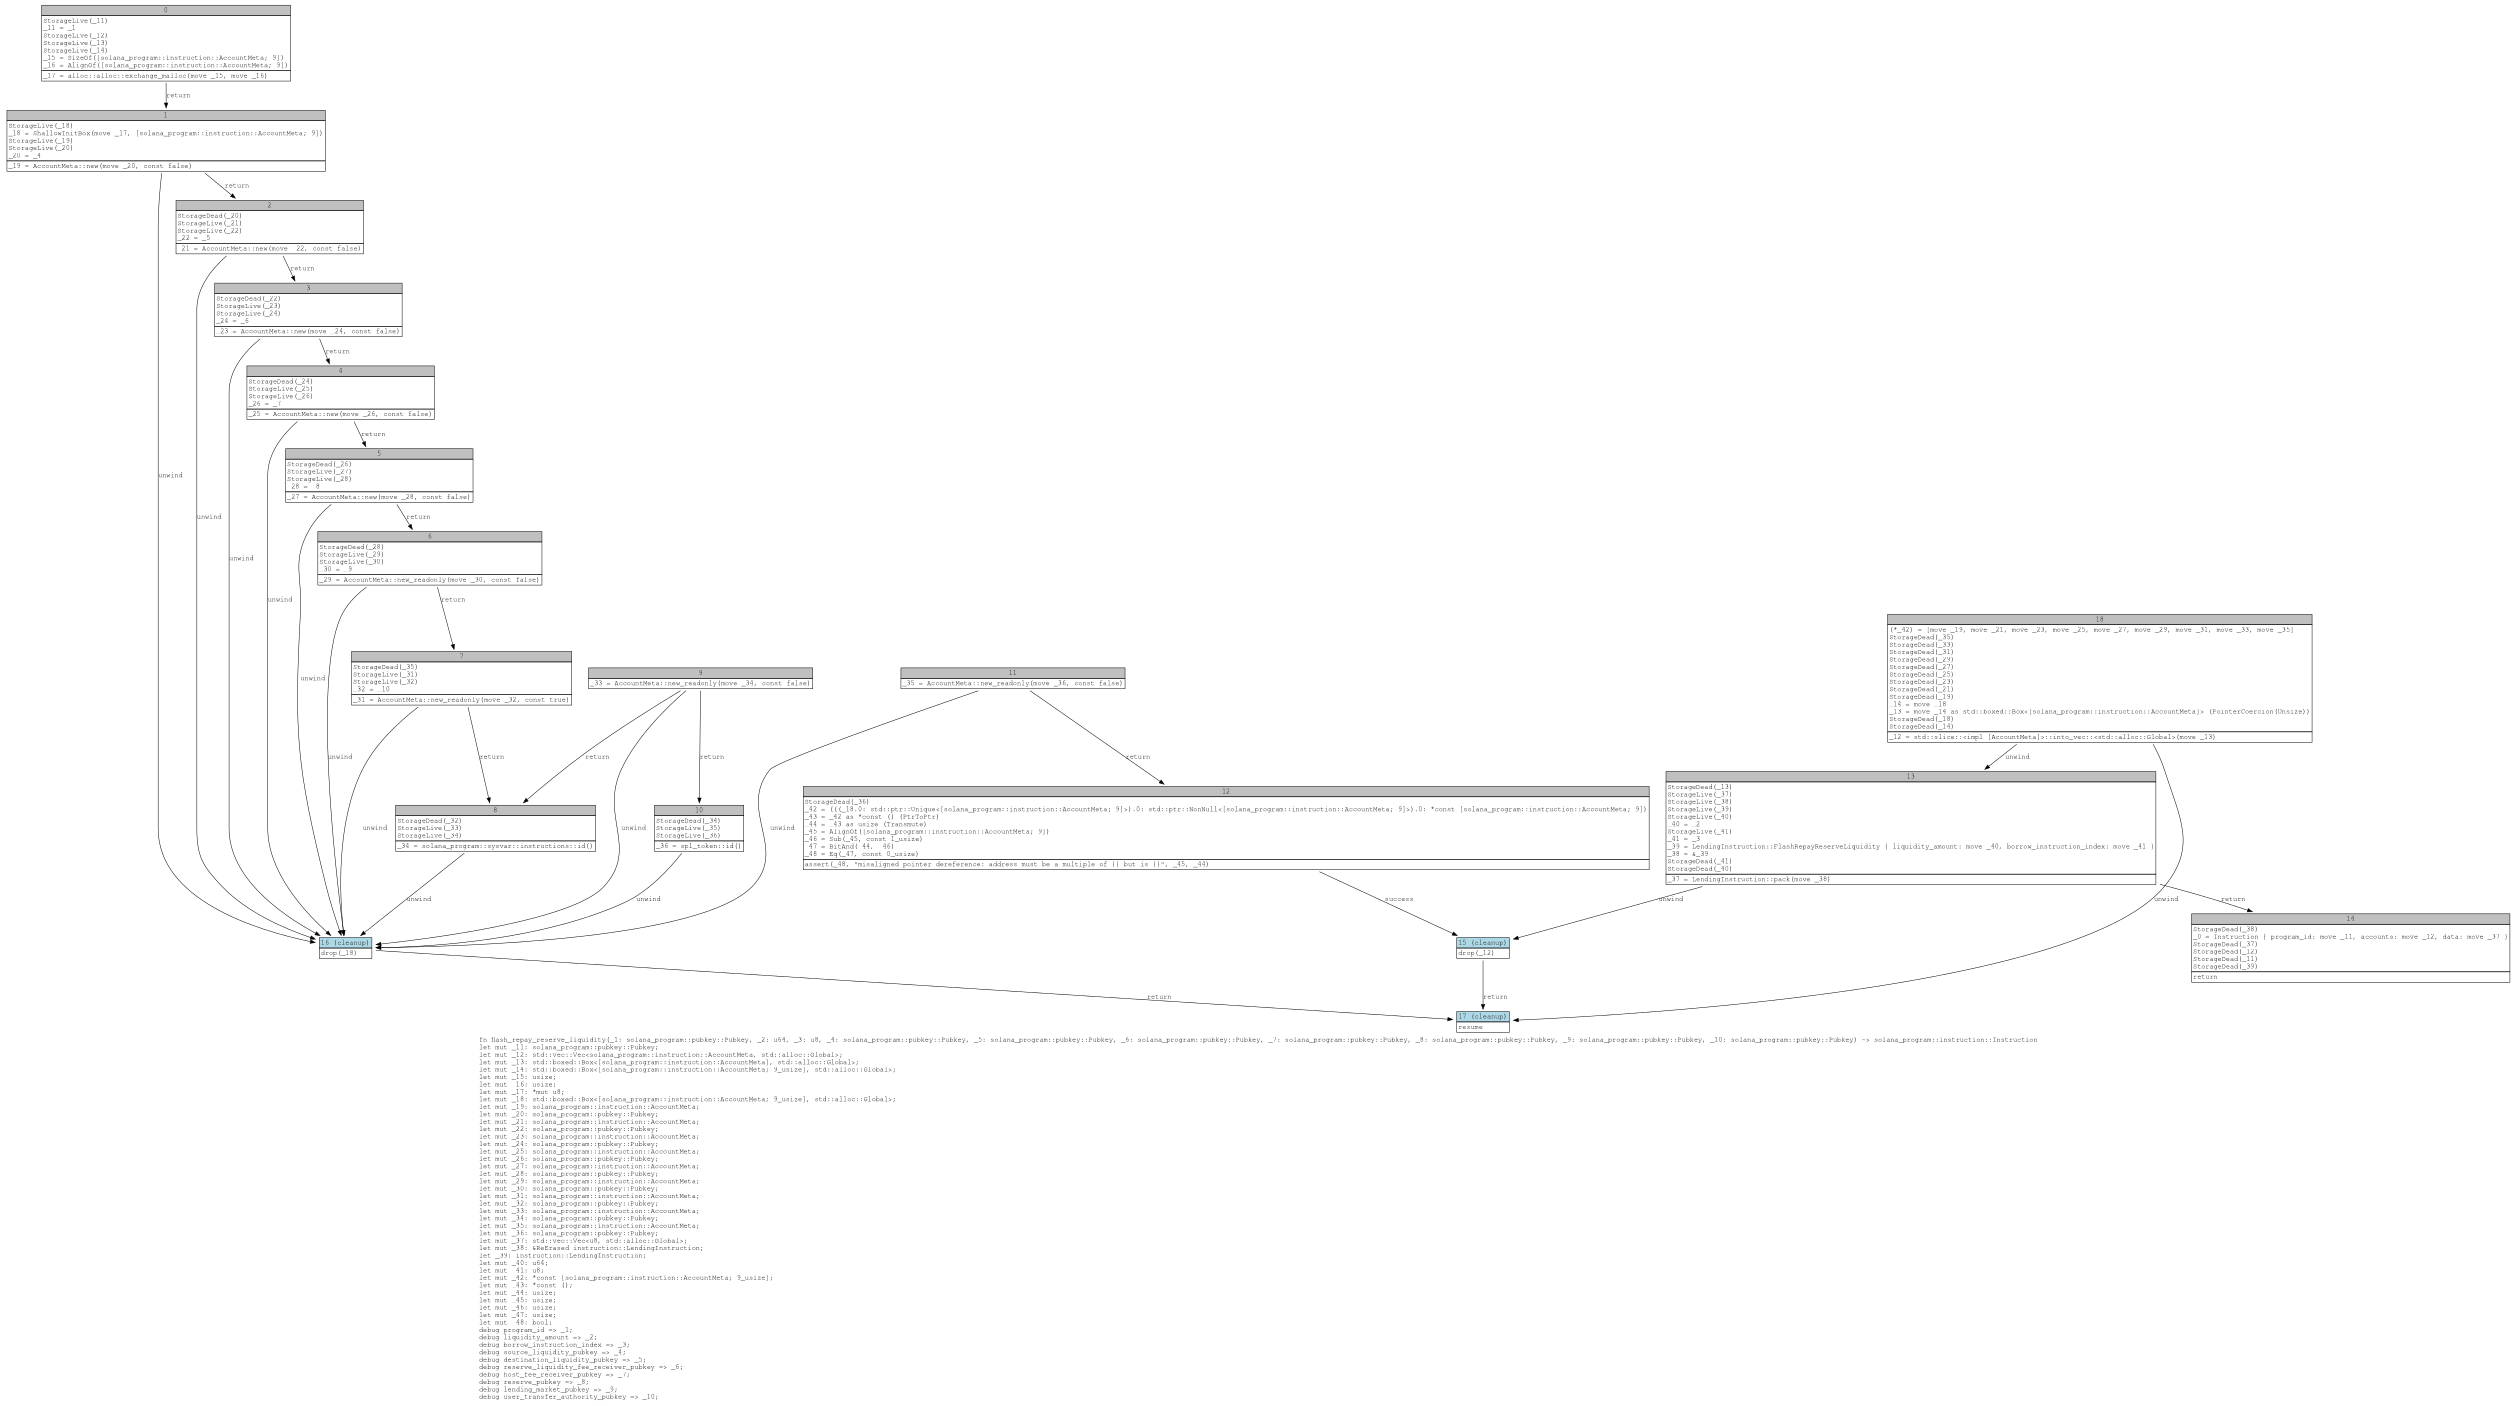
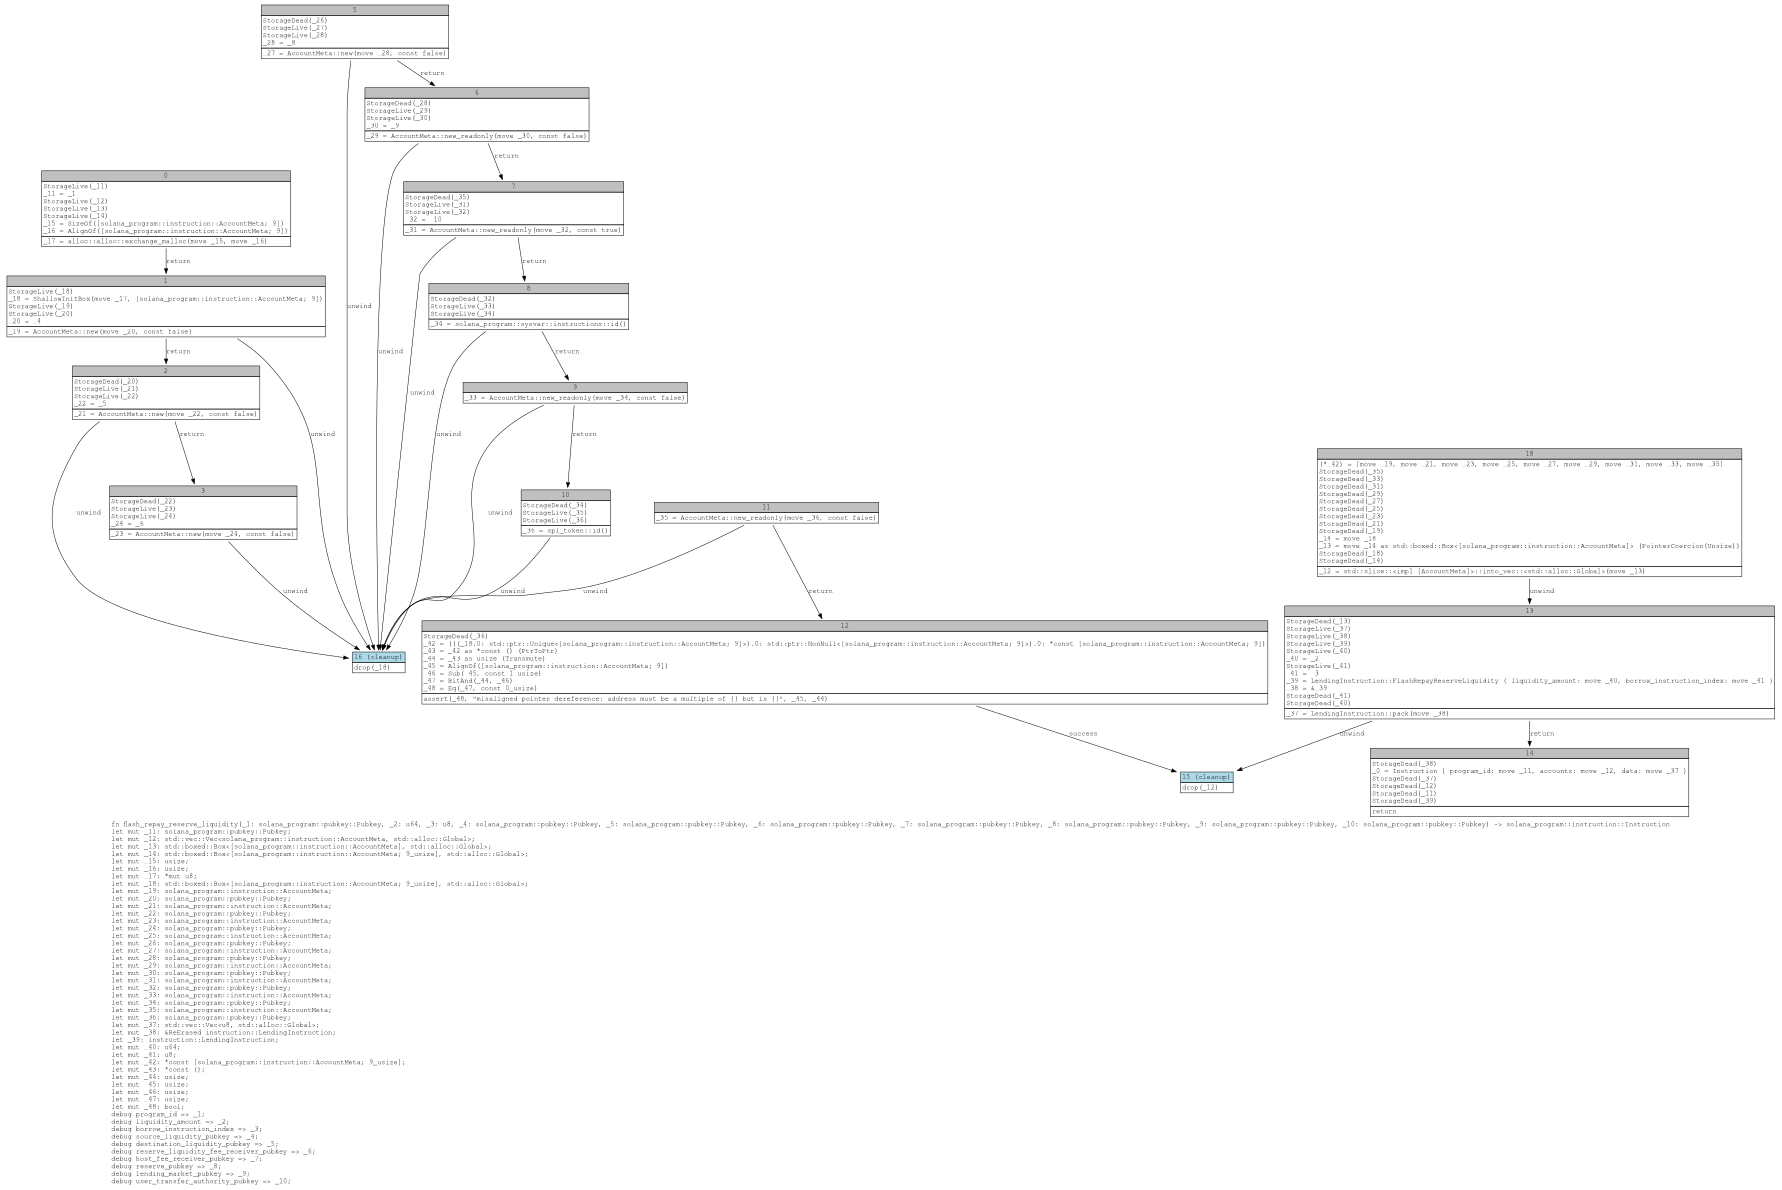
node "4": removed
edge "9" -> "8": reversed
node "17 (cleanup)": removed
